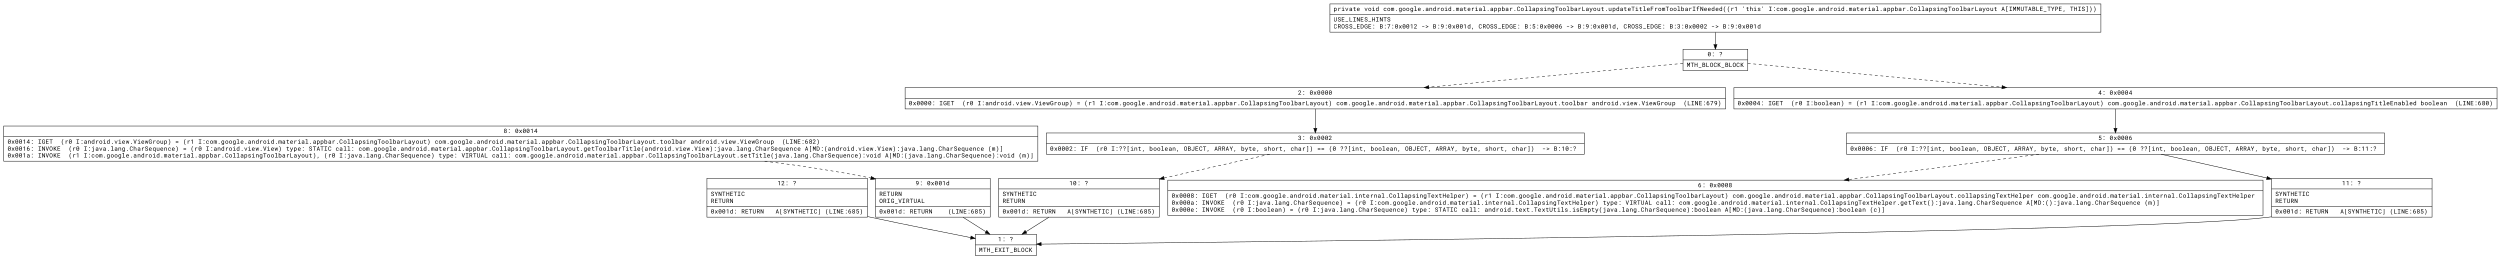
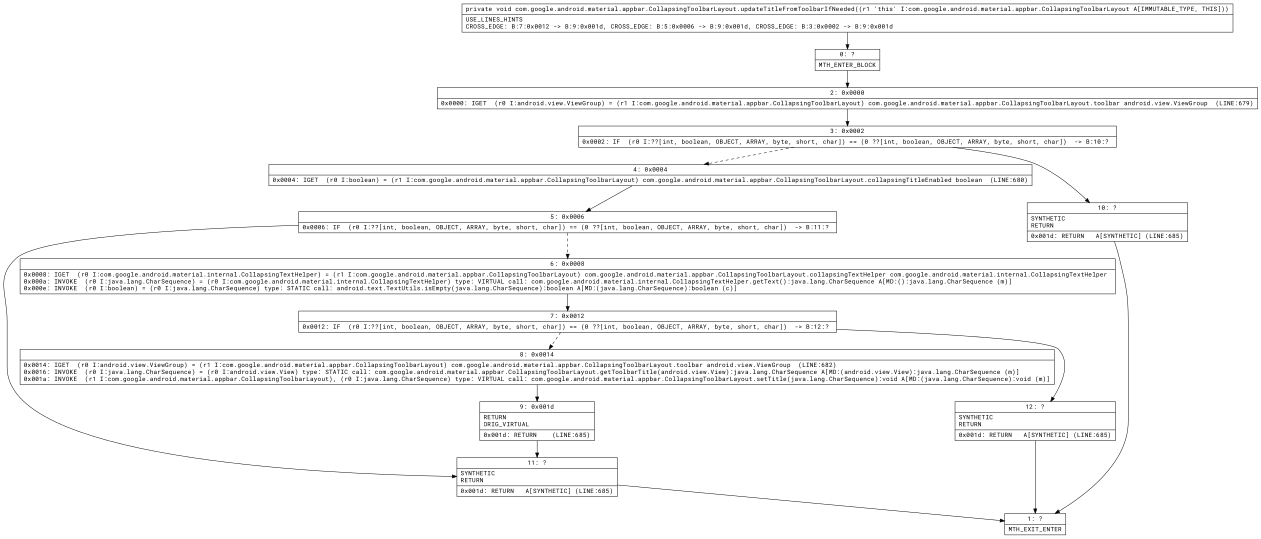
node "0: ?": text "MTH_BLOCK_BLOCK" -> "MTH_ENTER_BLOCK"
edge "0: ?" -> "2: 0x0000": style dashed -> solid
edge "0: ?" -> "4: 0x0004": now "3: 0x0002" -> "4: 0x0004"
edge "3: 0x0002" -> "10: ?": style dashed -> solid
edge "8: 0x0014" -> "9: 0x001d": style dashed -> solid
edge "9: 0x001d" -> "1: ?": now "9: 0x001d" -> "11: ?"
node "1: ?": text "MTH_EXIT_BLOCK" -> "MTH_EXIT_ENTER"
node "7: 0x0012": added
